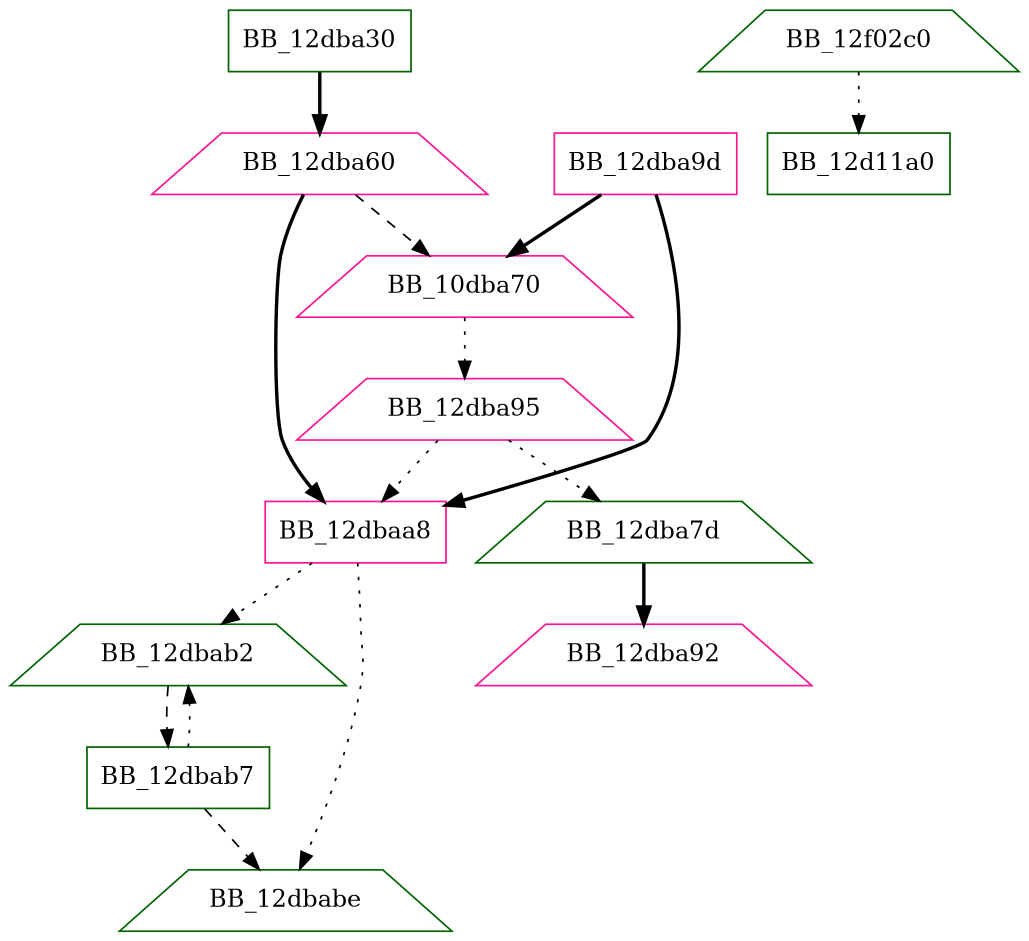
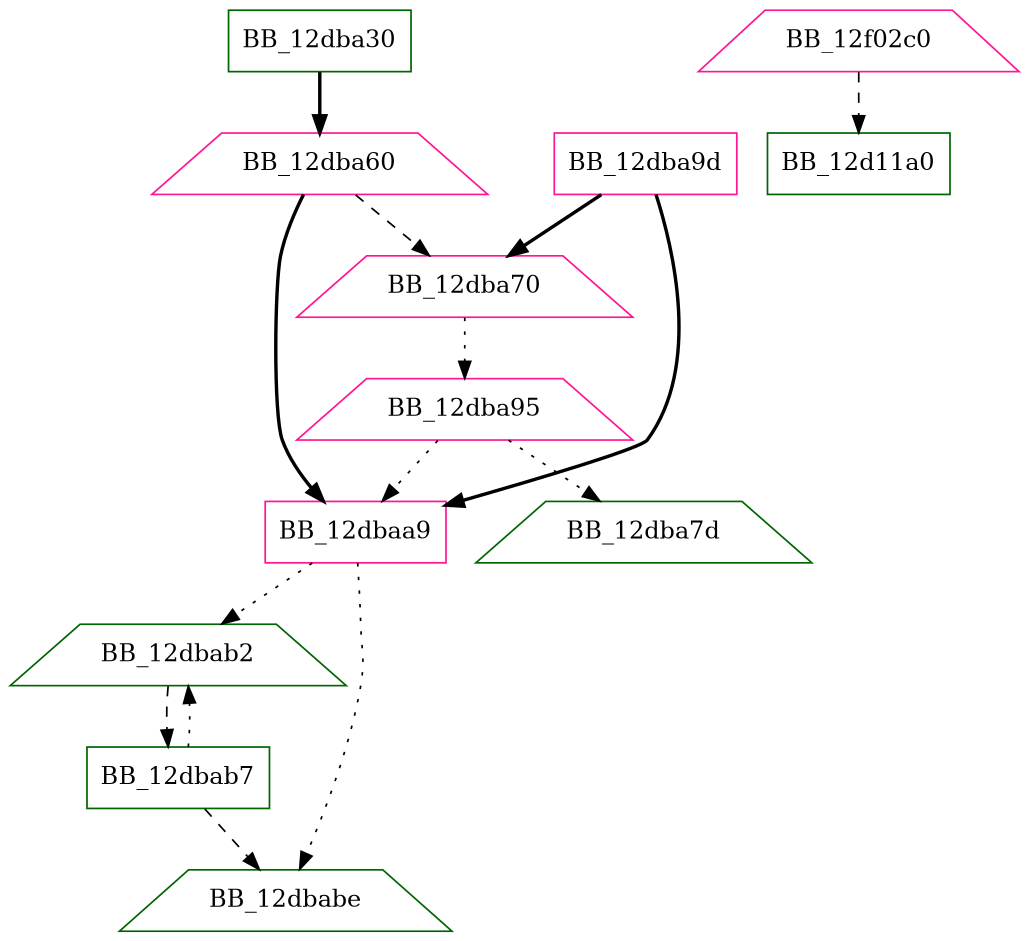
node "BB_12f02c0": color darkgreen -> deeppink
edge "BB_12f02c0" -> "BB_12d11a0": style dotted -> dashed
node "BB_10dba70": label "BB_10dba70" -> "BB_12dba70"
node "BB_12dbaa8": label "BB_12dbaa8" -> "BB_12dbaa9"
node "BB_12dba92": removed
